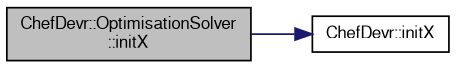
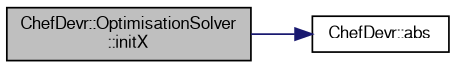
node "ChefDevr::initX": label "ChefDevr::initX" -> "ChefDevr::abs"
